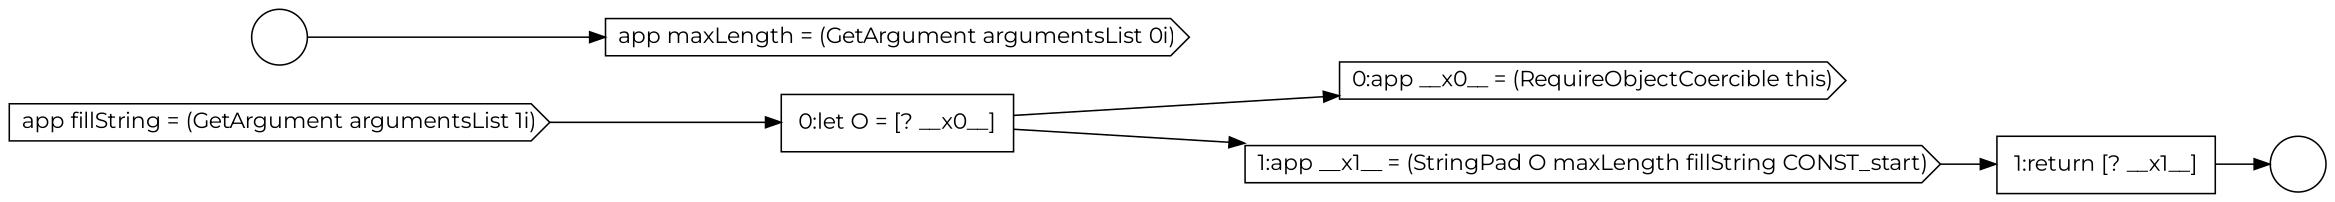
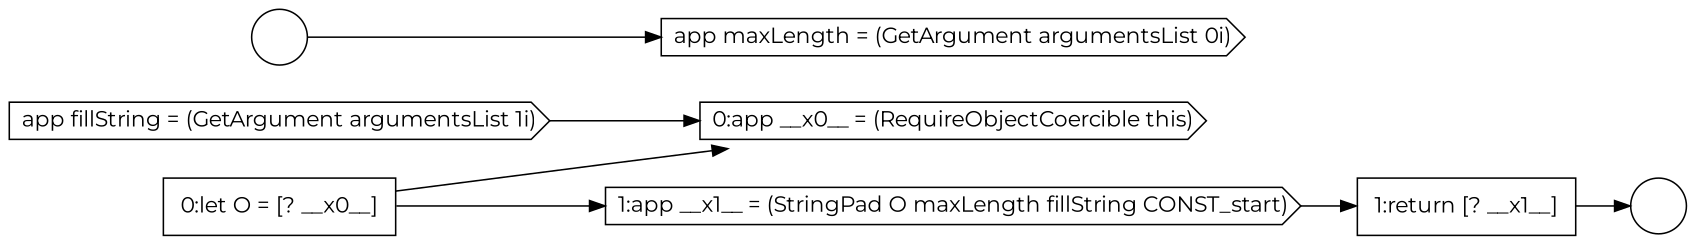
edge "app fillString = (GetArgument argumentsList 1i)" -> "0:let O = [? __x0__]": now "app fillString = (GetArgument argumentsList 1i)" -> "0:app __x0__ = (RequireObjectCoercible this)"
